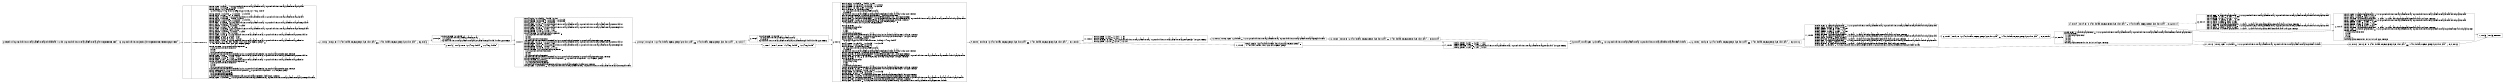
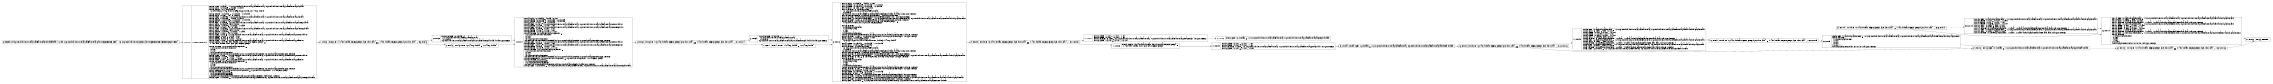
node "13: 0x00ce": removed
